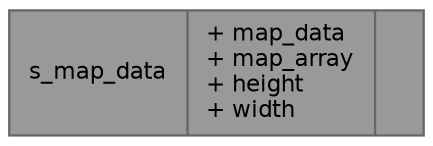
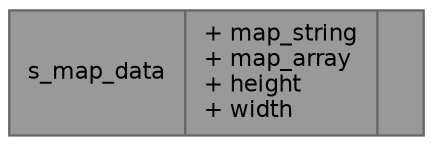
node "s_map_data": text "+ map_data" -> "+ map_string"
